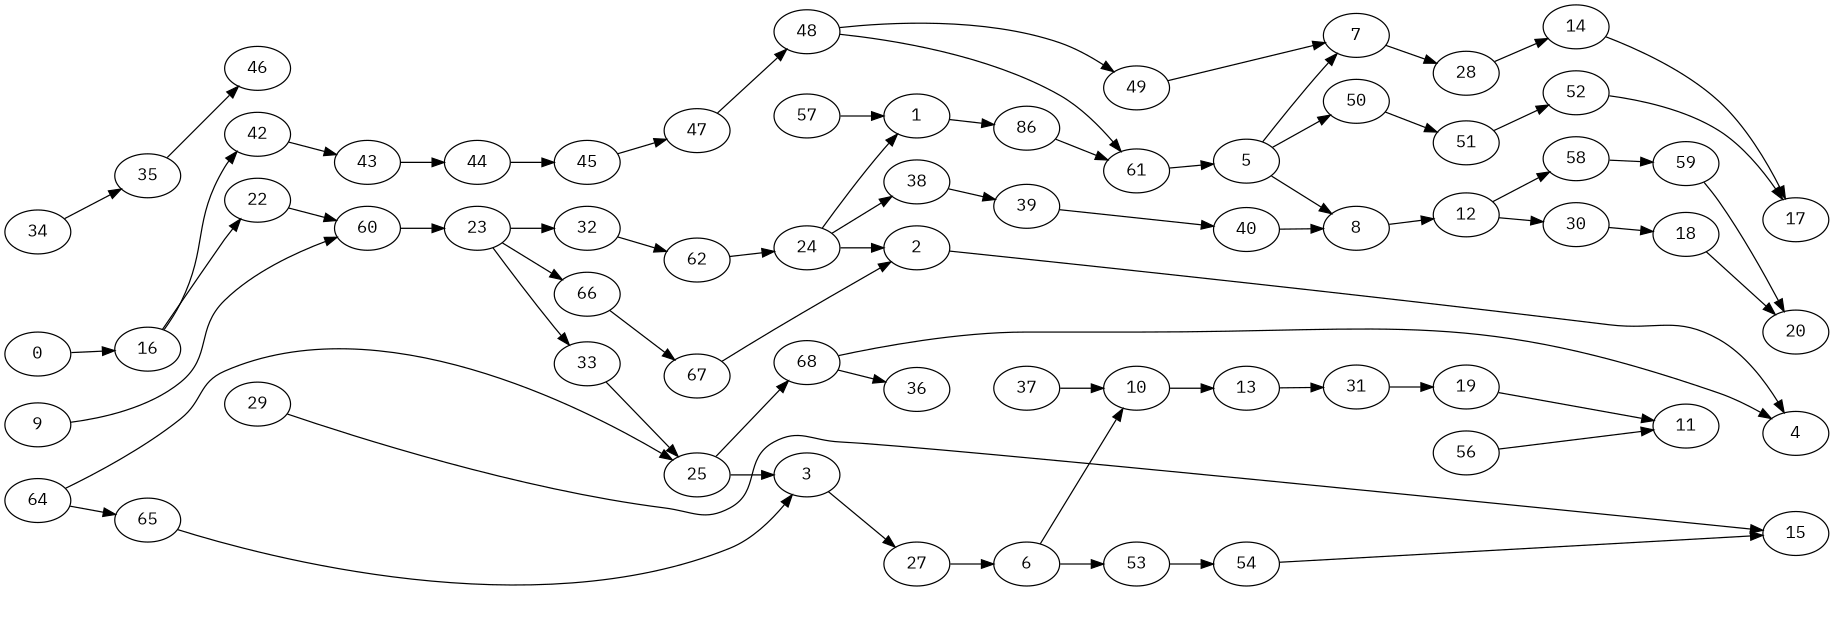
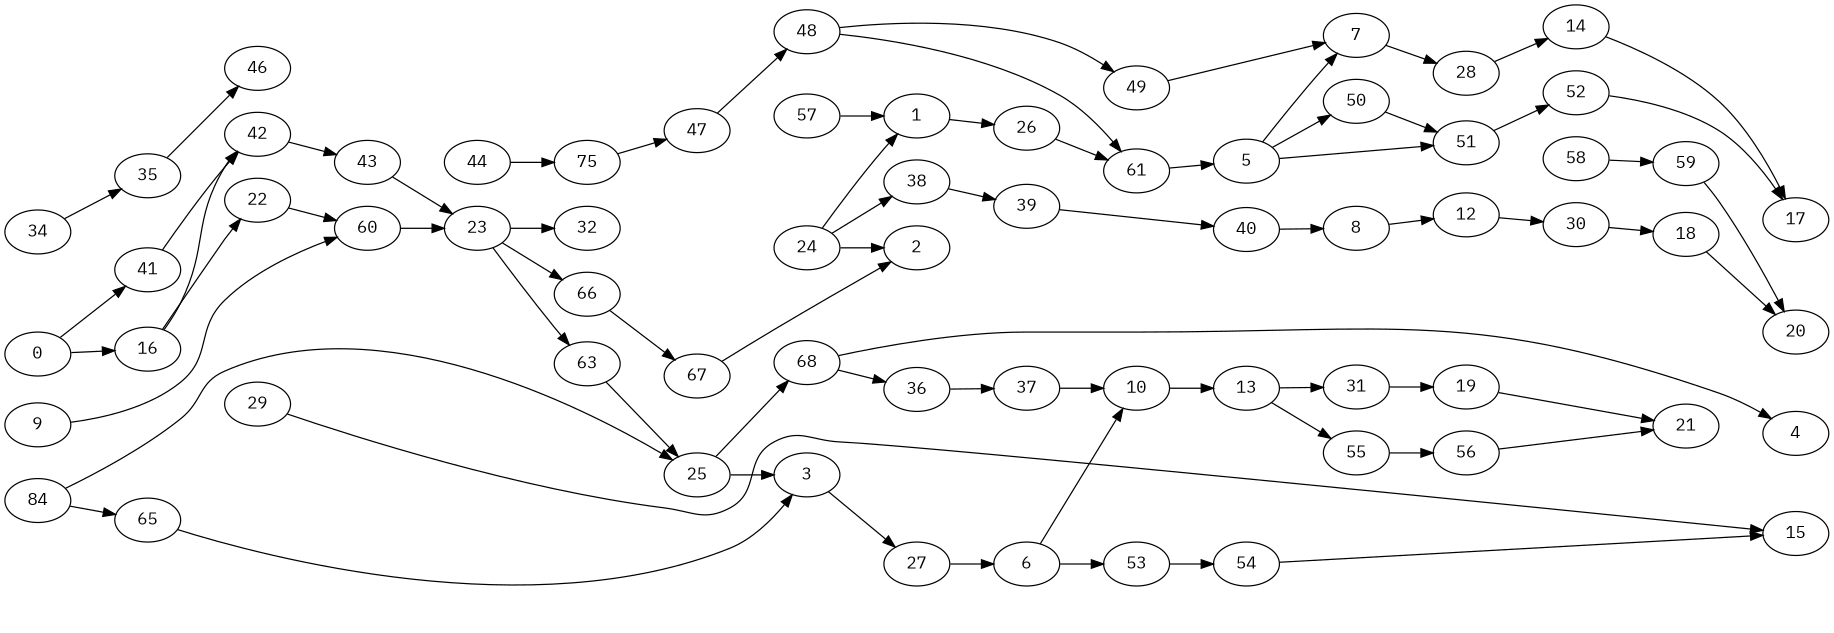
node "86": label "86" -> "26"
edge "43" -> "44": now "43" -> "23"
node "45": label "45" -> "75"
edge "12" -> "58": removed
edge "5" -> "8": now "5" -> "51"
node "62": removed
node "41": added
edge "2" -> "4": removed
node "33": label "33" -> "63"
edge "36" -> "37": added
node "11": label "11" -> "21"
node "55": added
node "64": label "64" -> "84"
